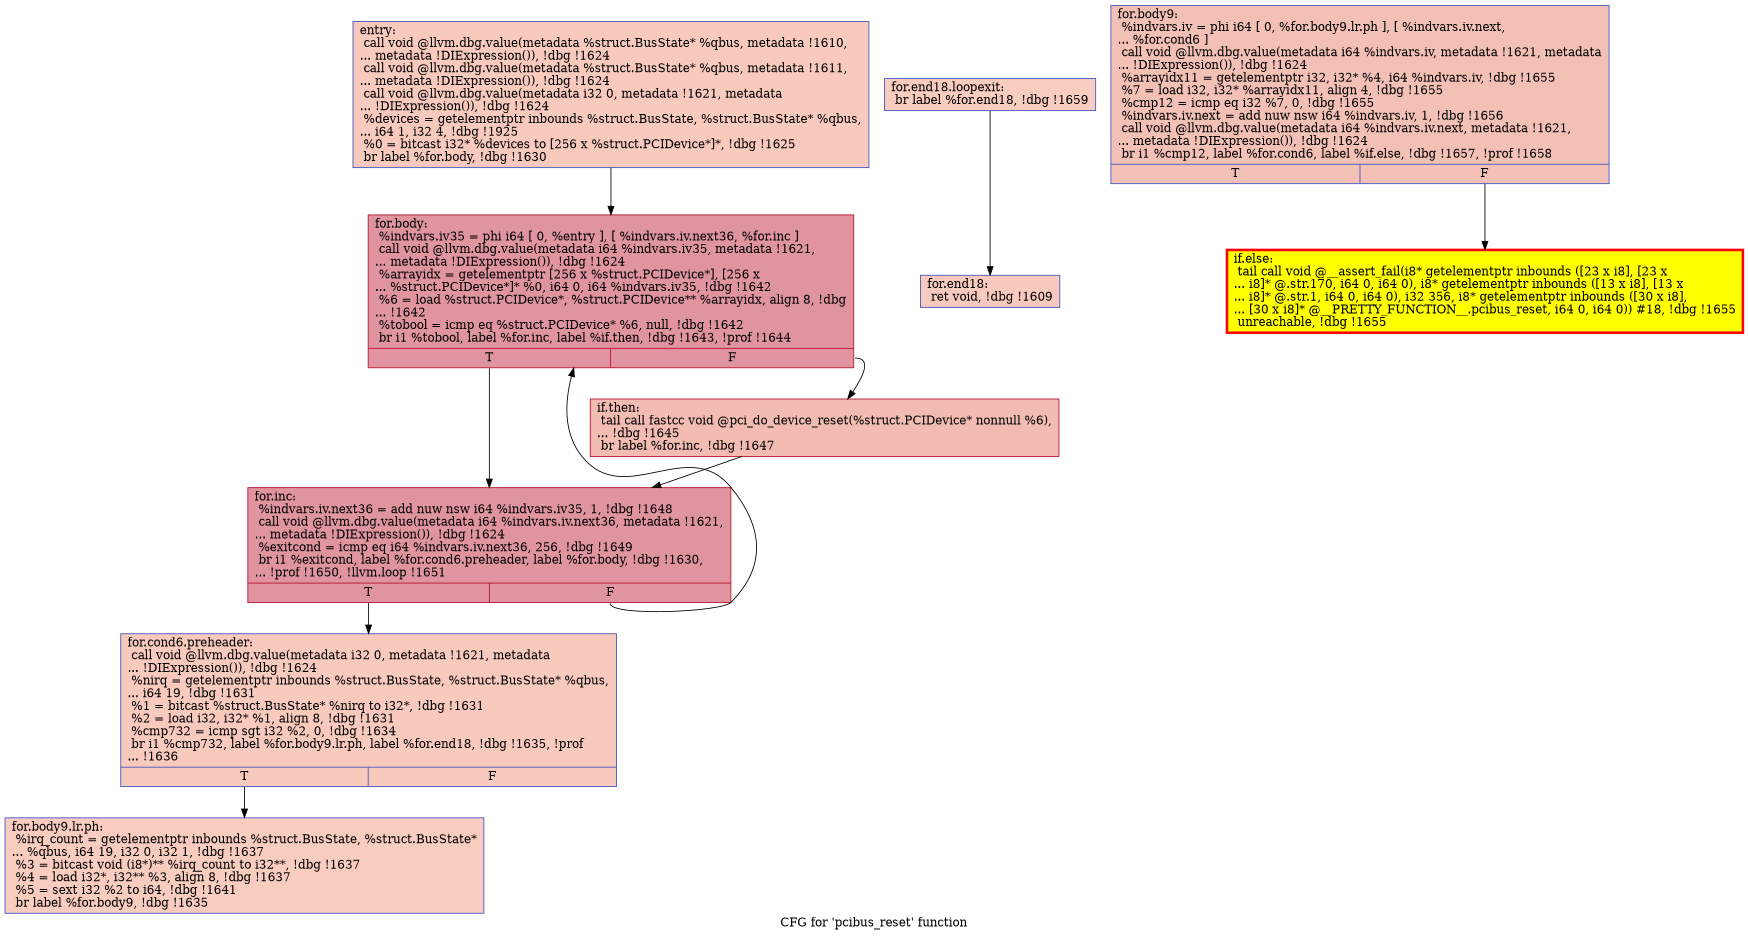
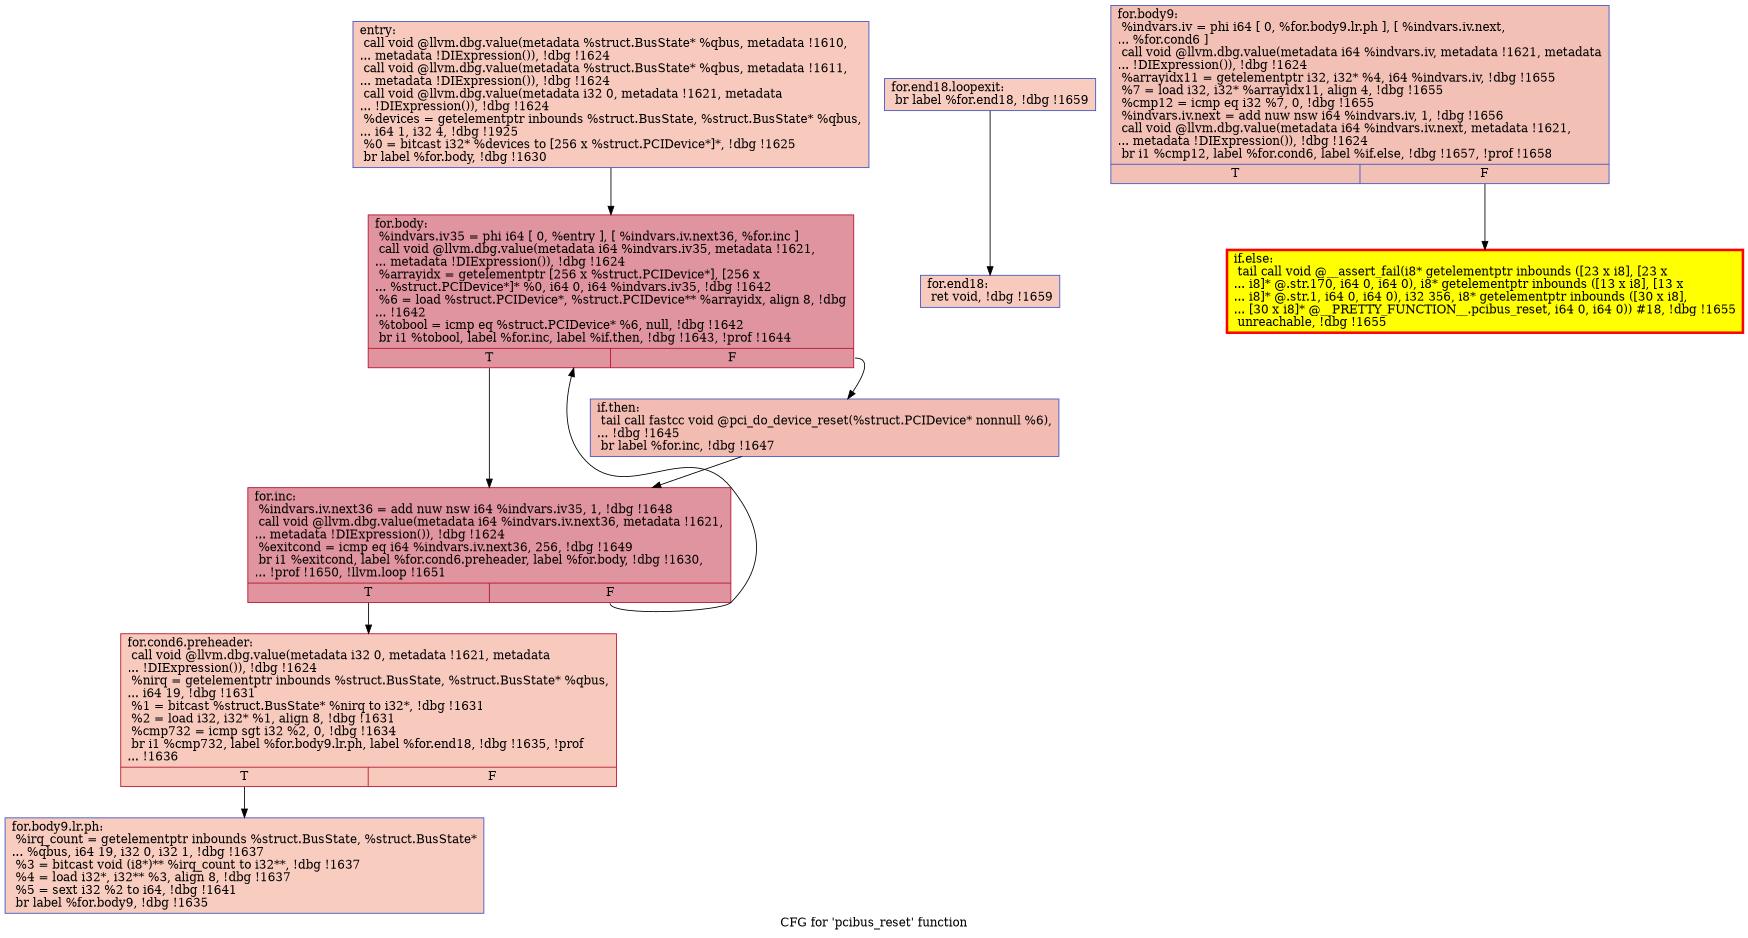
node "for.end18:": text "ret void, !dbg !1609" -> "ret void, !dbg !1659"
node "if.then:": color #b70d28ff -> #3d50c3ff
node "for.cond6.preheader:": color #3d50c3ff -> #b70d28ff
